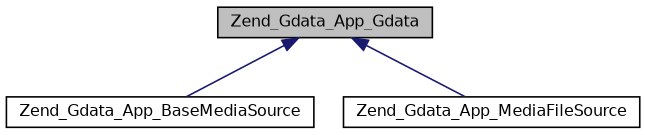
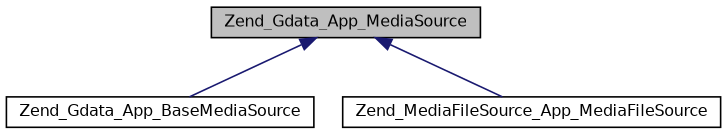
node "Zend_Gdata_App_Gdata": label "Zend_Gdata_App_Gdata" -> "Zend_Gdata_App_MediaSource"
node "Zend_Gdata_App_MediaFileSource": label "Zend_Gdata_App_MediaFileSource" -> "Zend_MediaFileSource_App_MediaFileSource"
